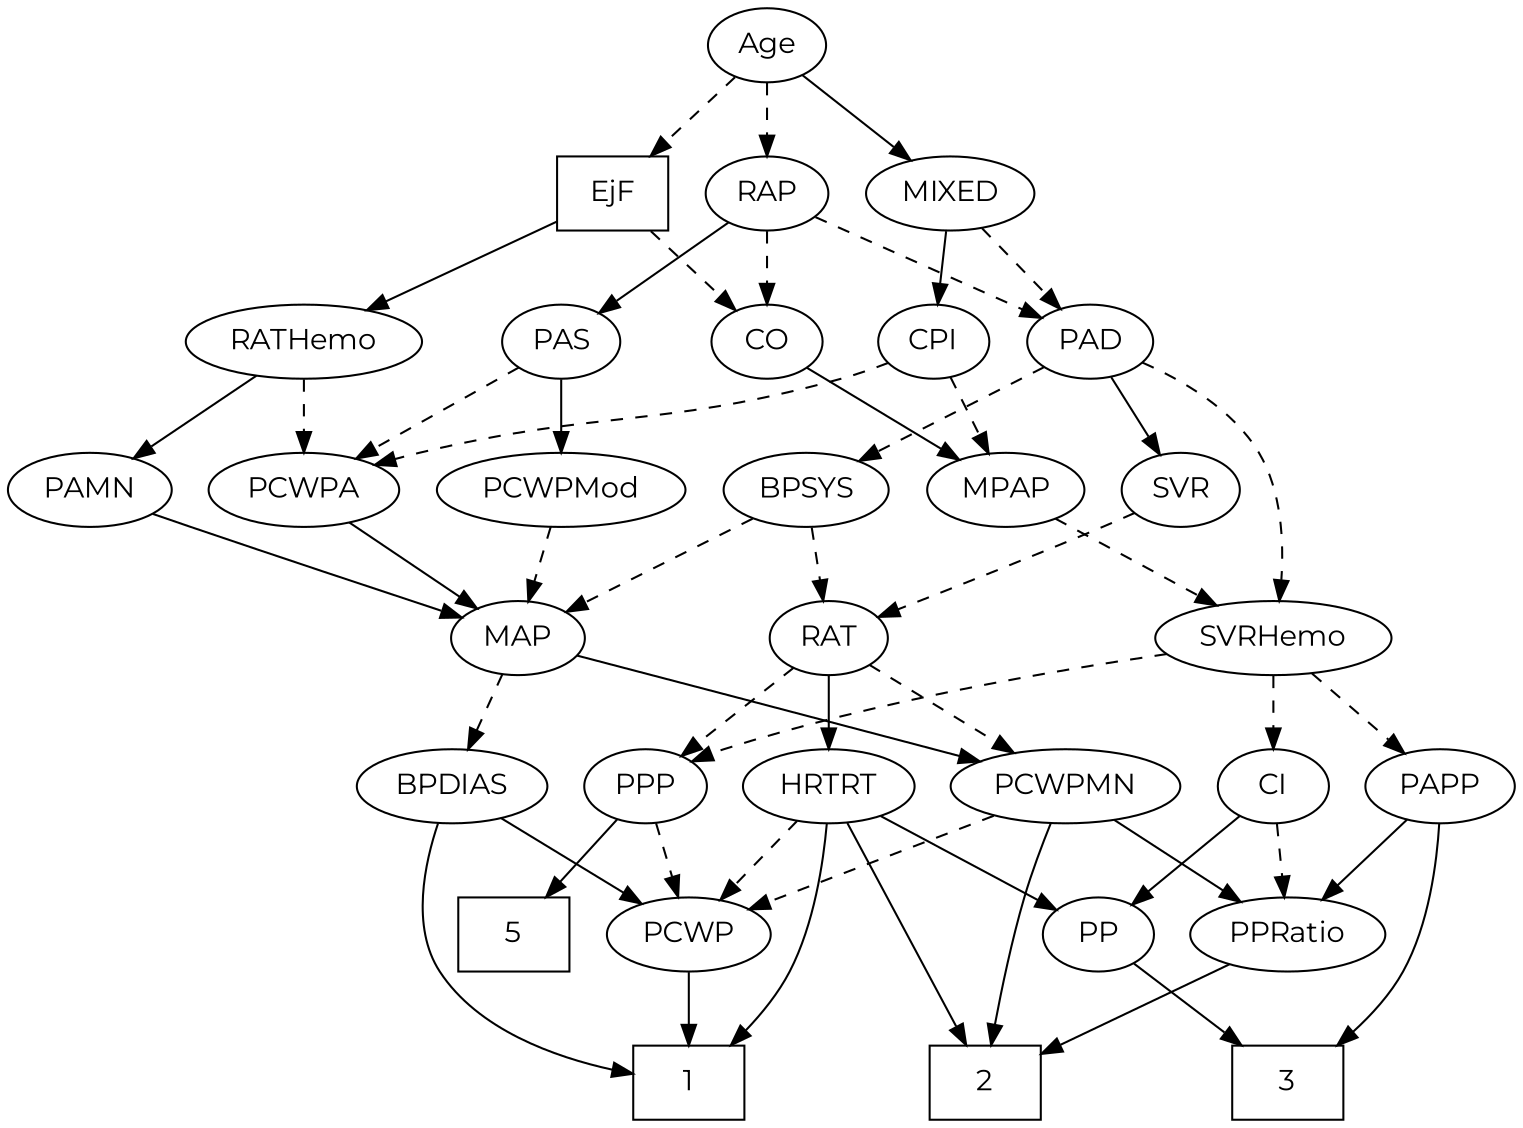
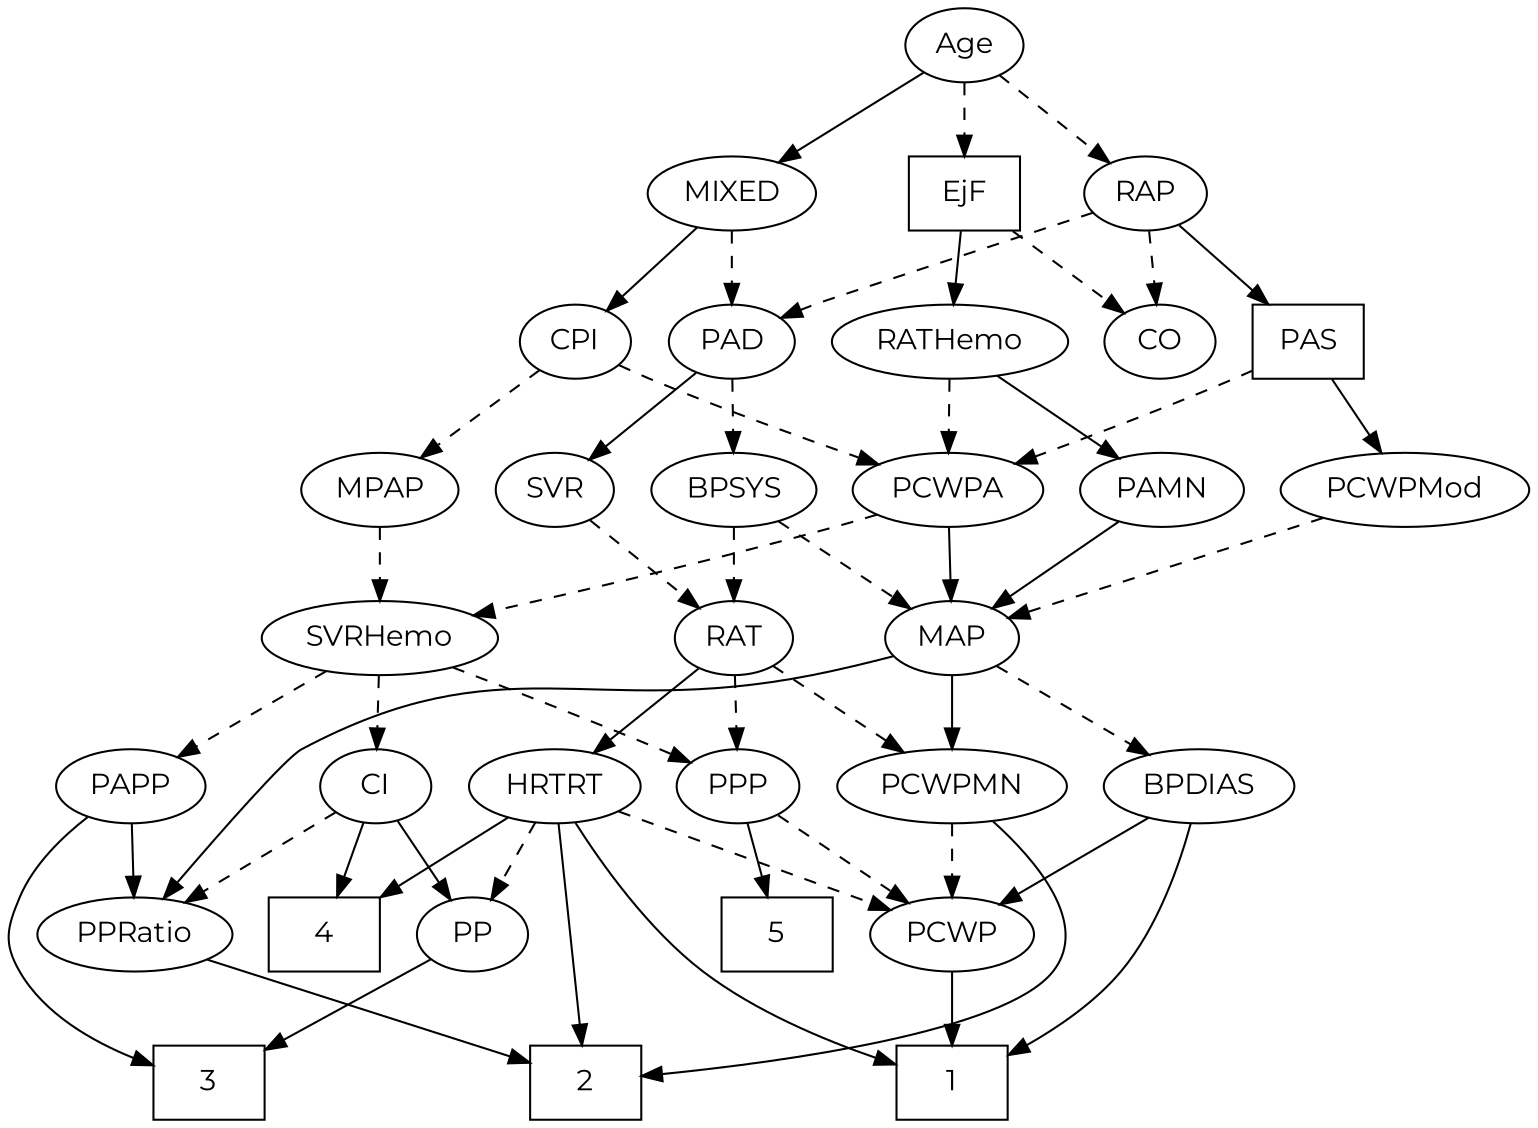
node "PAS": shape ellipse -> box
edge "CO" -> "MPAP": removed
edge "PAD" -> "SVRHemo": now "PCWPA" -> "SVRHemo"
edge "PCWPMN" -> "PPRatio": now "MAP" -> "PPRatio"
edge "HRTRT" -> "PP": style solid -> dashed
node "4": added
